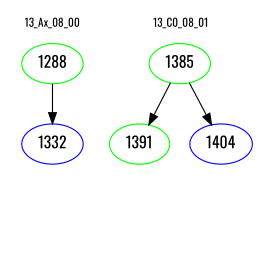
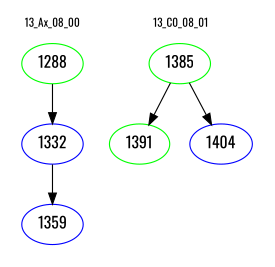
node "1359": added
